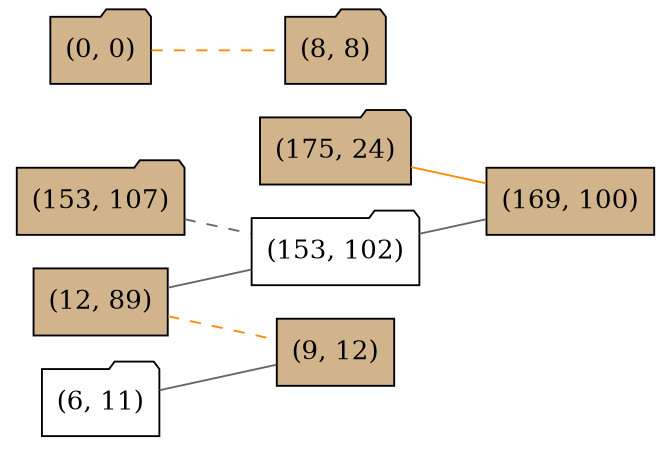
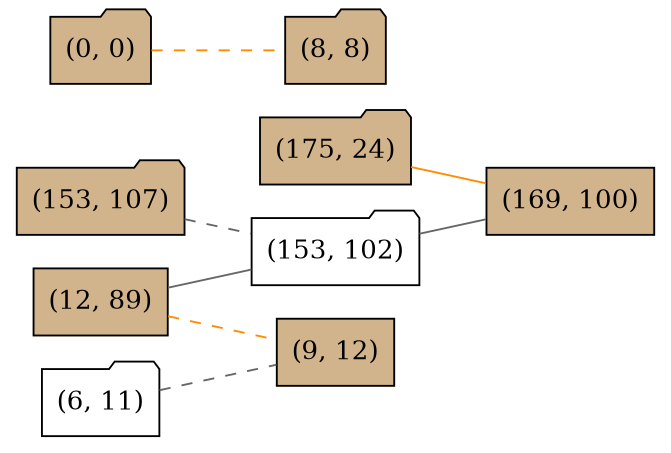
edge "(9, 12)" -- "(6, 11)": style solid -> dashed
